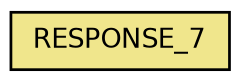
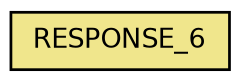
node "RESPONSE_7": label "RESPONSE_7" -> "RESPONSE_6"
